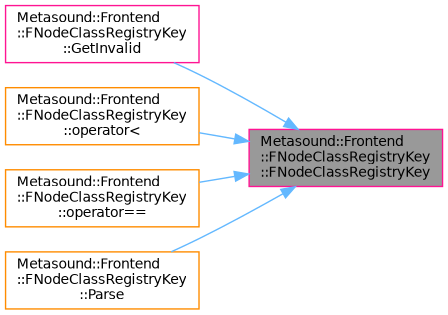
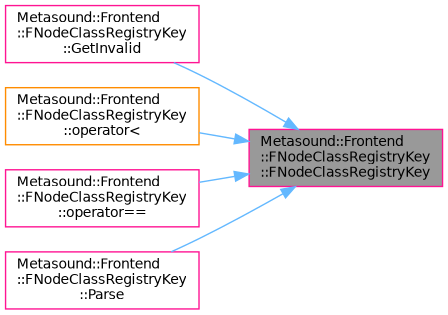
node "Metasound::Frontend ::FNodeClassRegistryKey ::operator==": color darkorange -> deeppink
node "Metasound::Frontend ::FNodeClassRegistryKey ::Parse": color darkorange -> deeppink
